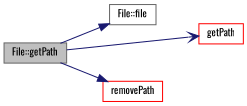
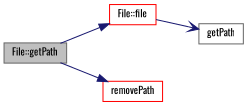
node "File::file": color gray40 -> red
node "getPath": color red -> gray40
edge "File::getPath" -> "getPath": now "File::file" -> "getPath"
